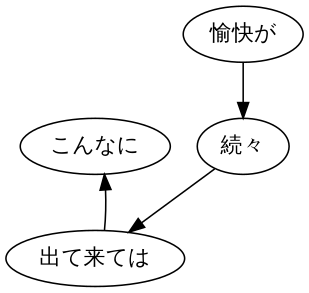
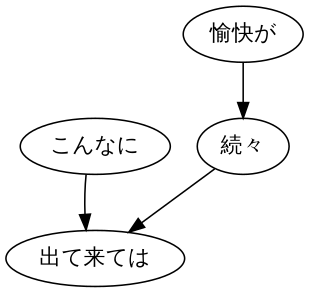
edge "出て来ては" -> "こんなに": reversed
